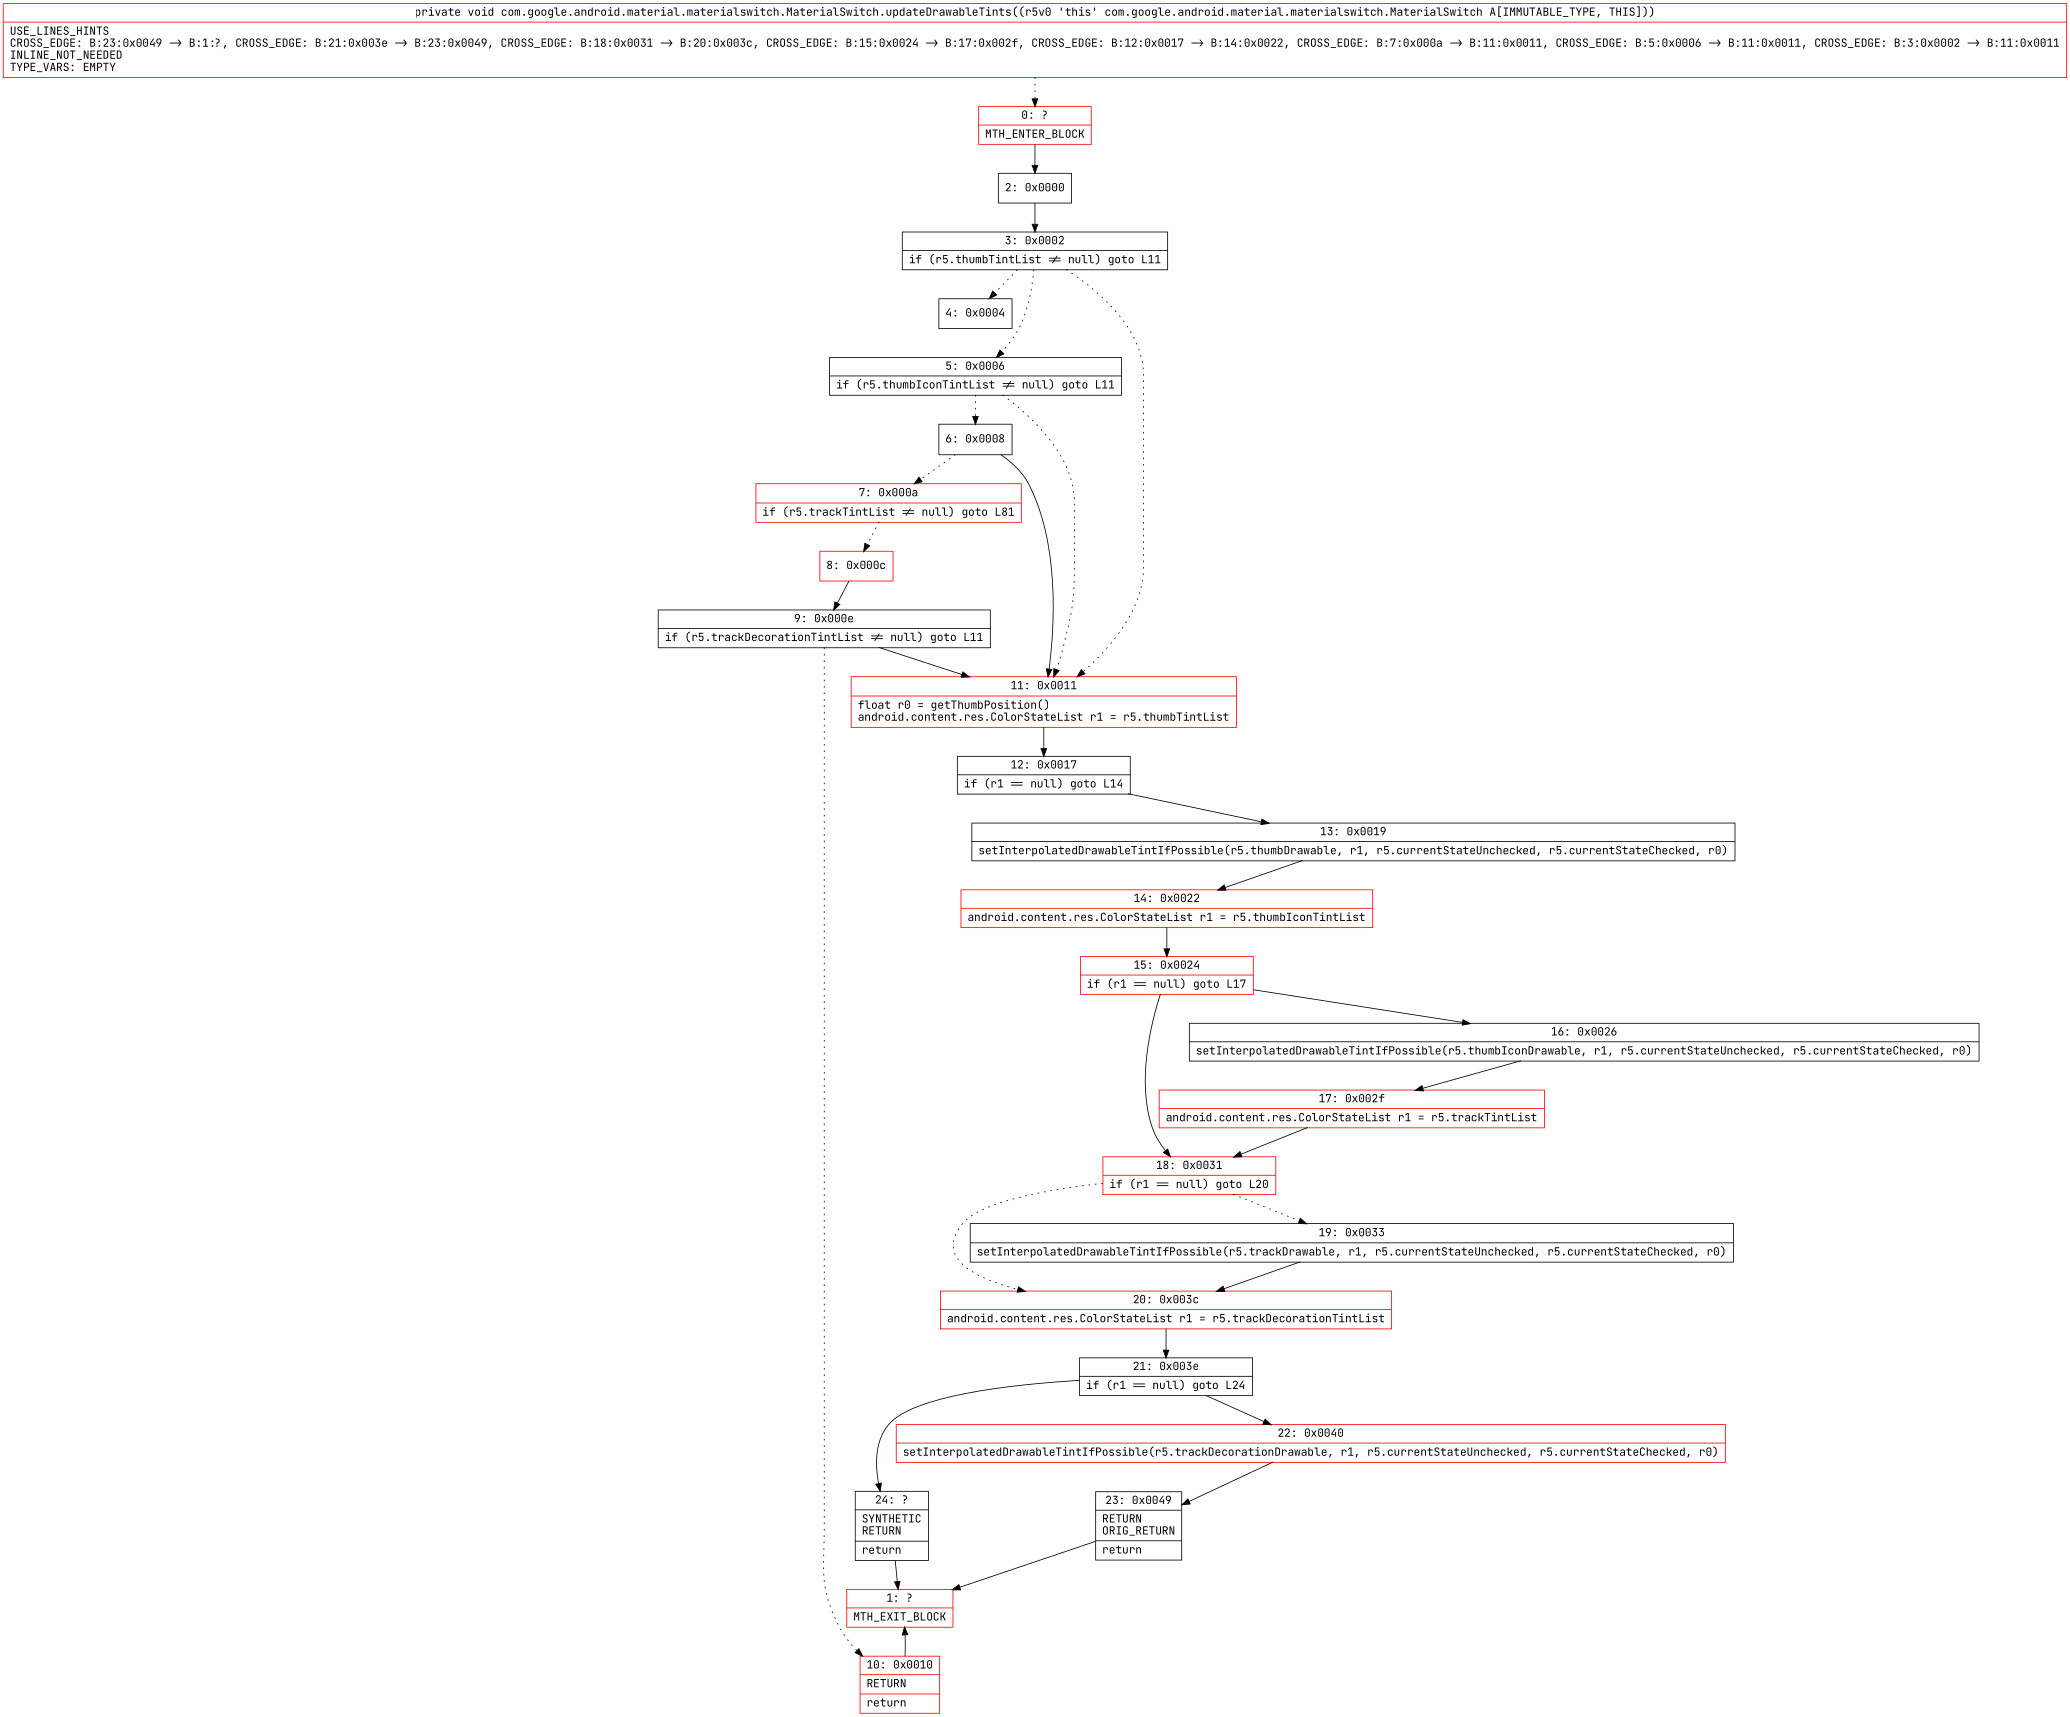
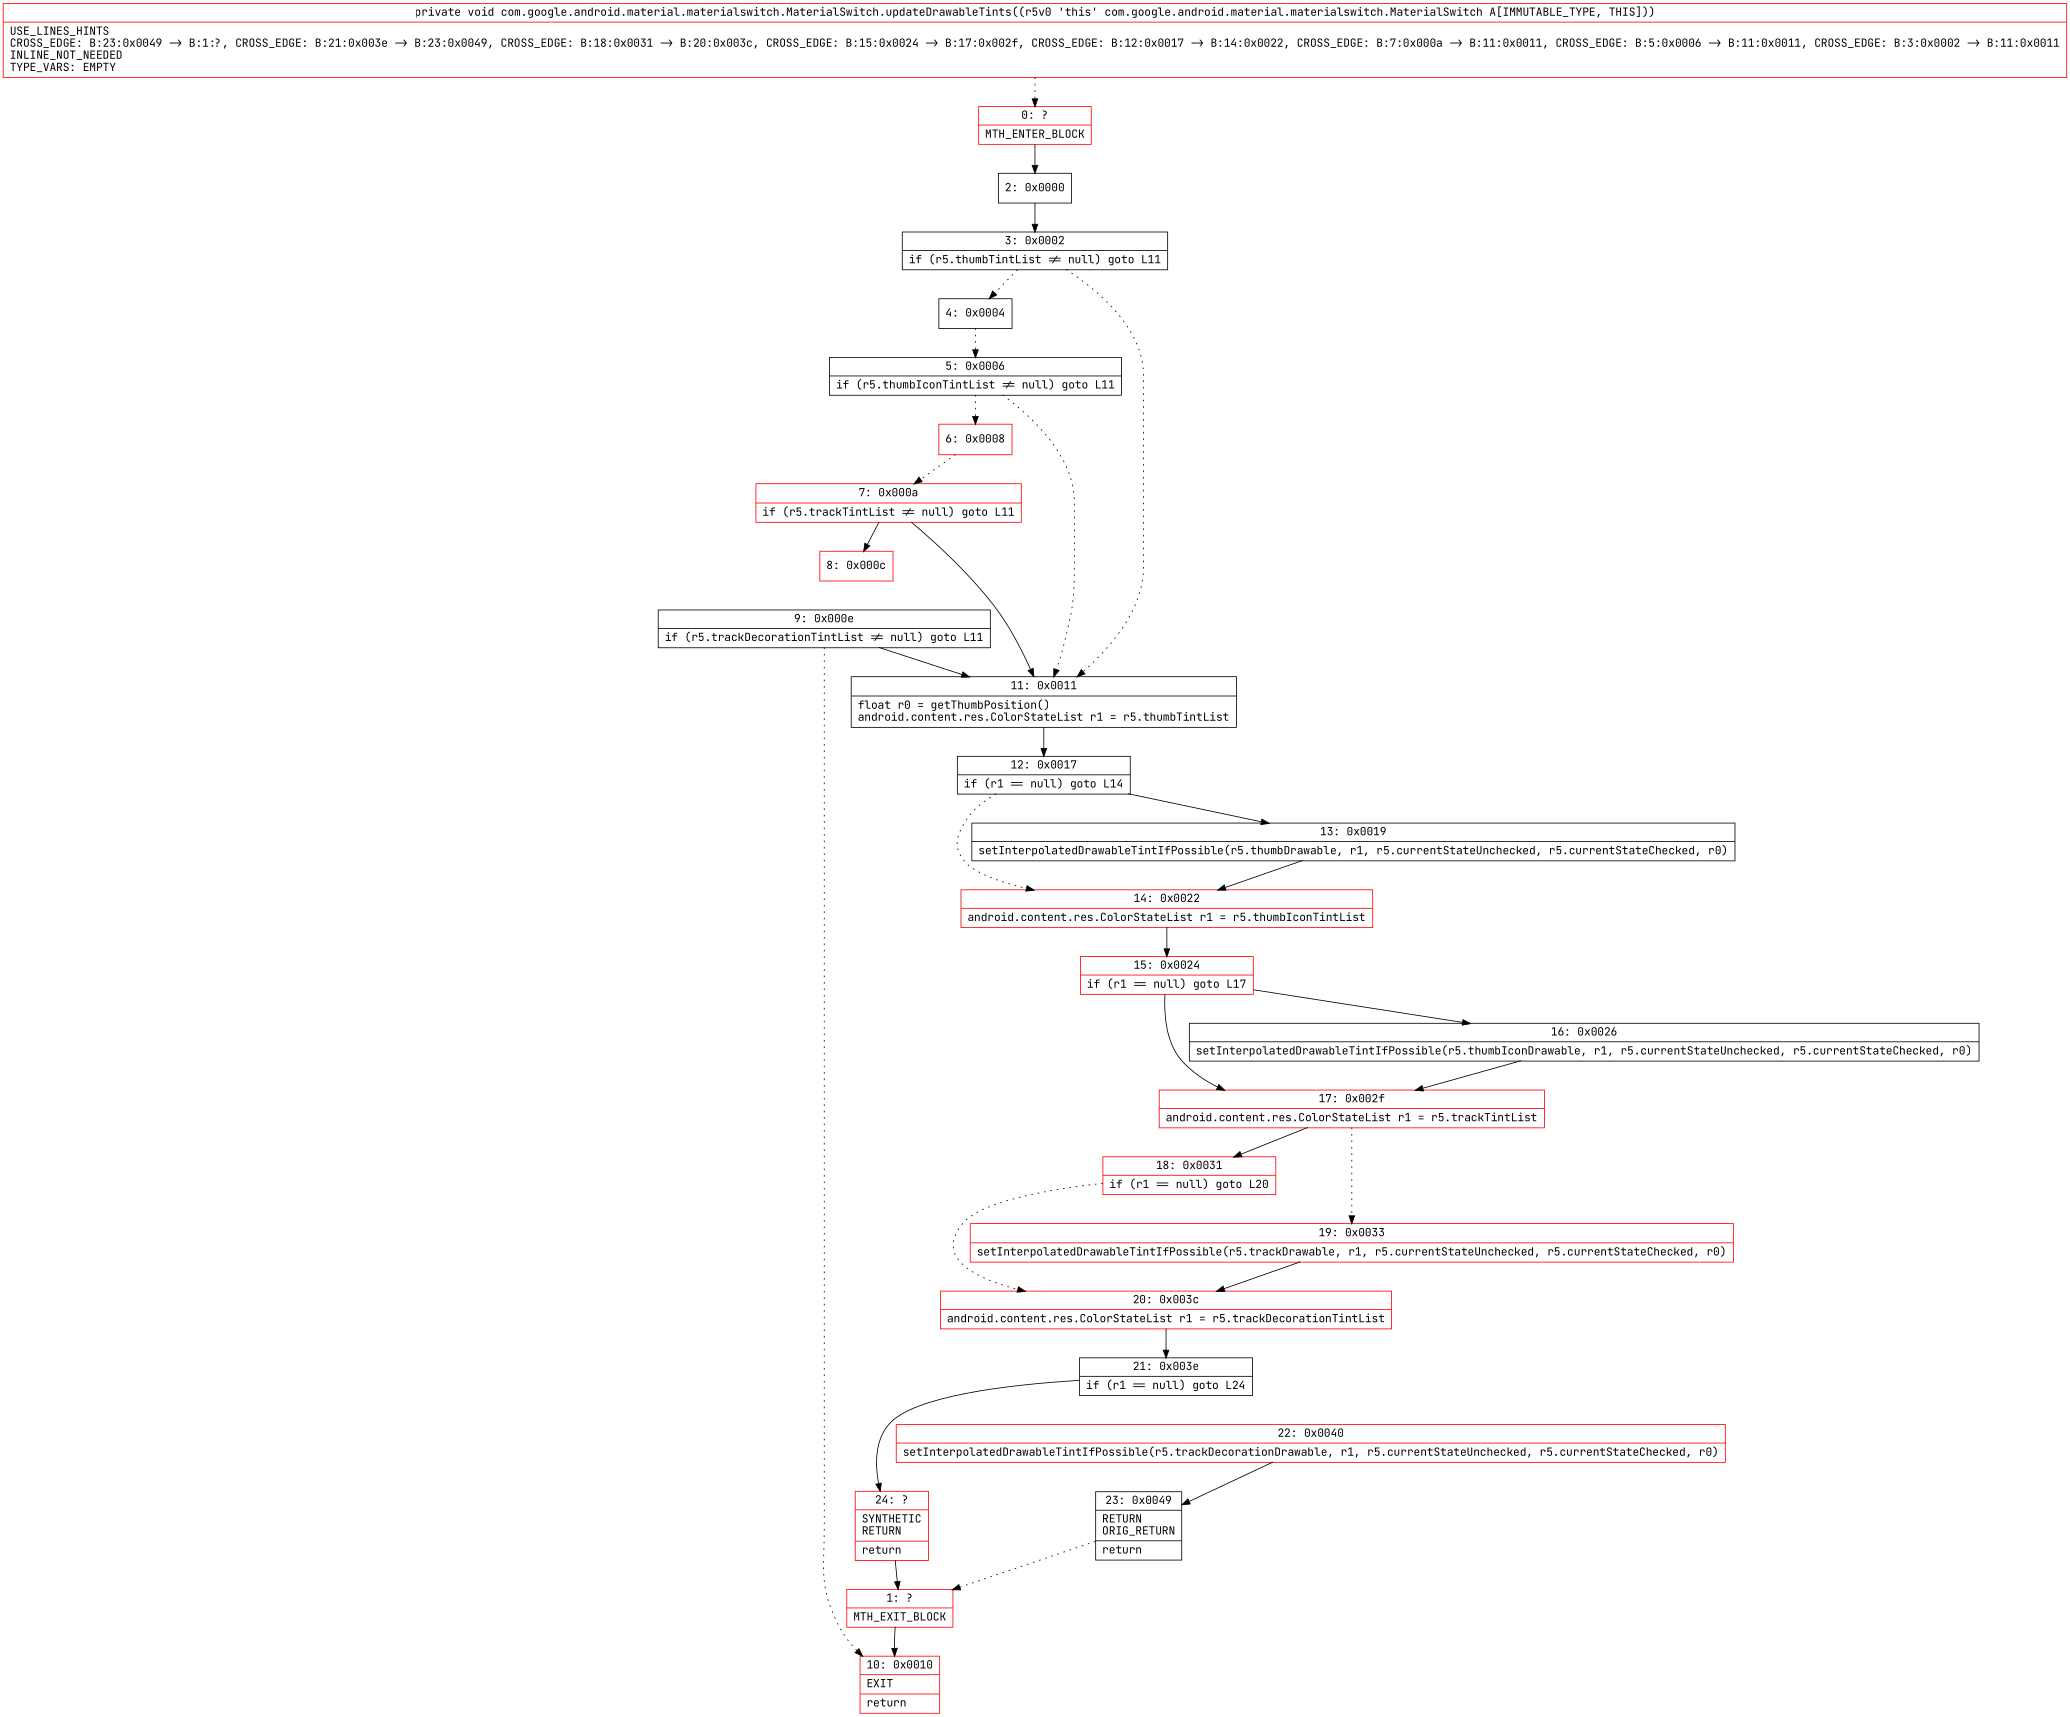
edge "3: 0x0002" -> "5: 0x0006": now "4: 0x0004" -> "5: 0x0006"
node "6: 0x0008": color black -> red
node "7: 0x000a": text "if (r5.trackTintList != null) goto L81" -> "if (r5.trackTintList != null) goto L11"
edge "7: 0x000a" -> "8: 0x000c": style dotted -> solid
edge "6: 0x0008" -> "11: 0x0011": now "7: 0x000a" -> "11: 0x0011"
edge "8: 0x000c" -> "9: 0x000e": removed
node "11: 0x0011": color red -> black
edge "12: 0x0017" -> "14: 0x0022": added
edge "15: 0x0024" -> "18: 0x0031": now "15: 0x0024" -> "17: 0x002f"
edge "18: 0x0031" -> "19: 0x0033": now "17: 0x002f" -> "19: 0x0033"
node "19: 0x0033": color black -> red
edge "21: 0x003e" -> "22: 0x0040": removed
node "24: ?": color black -> red
edge "23: 0x0049" -> "1: ?": style solid -> dotted
edge "10: 0x0010" -> "1: ?": reversed
node "10: 0x0010": text "RETURN" -> "EXIT"
